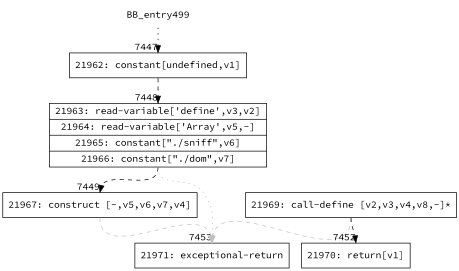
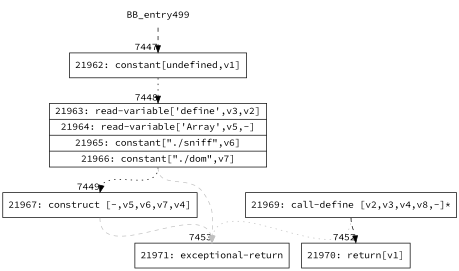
edge "BB_entry499" -> "21962: constant[undefined,v1]": style dotted -> dashed
edge "21962: constant[undefined,v1]" -> "21963: read-variable['define',v3,v2]": style dashed -> dotted
edge "21963: read-variable['define',v3,v2]" -> "21967: construct [-,v5,v6,v7,v4]": style dashed -> dotted
edge "21963: read-variable['define',v3,v2]" -> "21971: exceptional-return": style dotted -> dashed
edge "21969: call-define [v2,v3,v4,v8,-]*" -> "21971: exceptional-return": style dashed -> dotted
